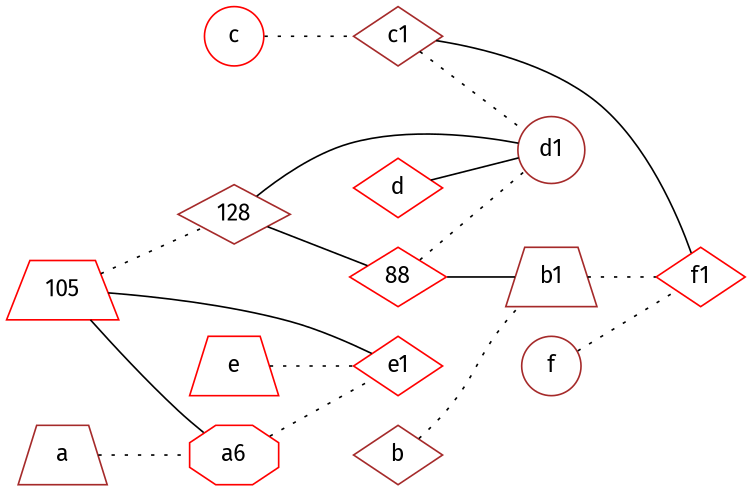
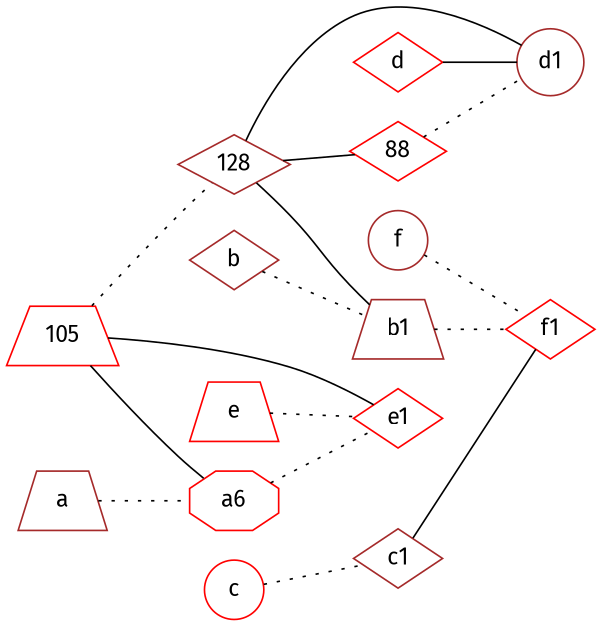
edge "c1" -- "d1": removed
edge "88" -- "b1": now "128" -- "b1"
